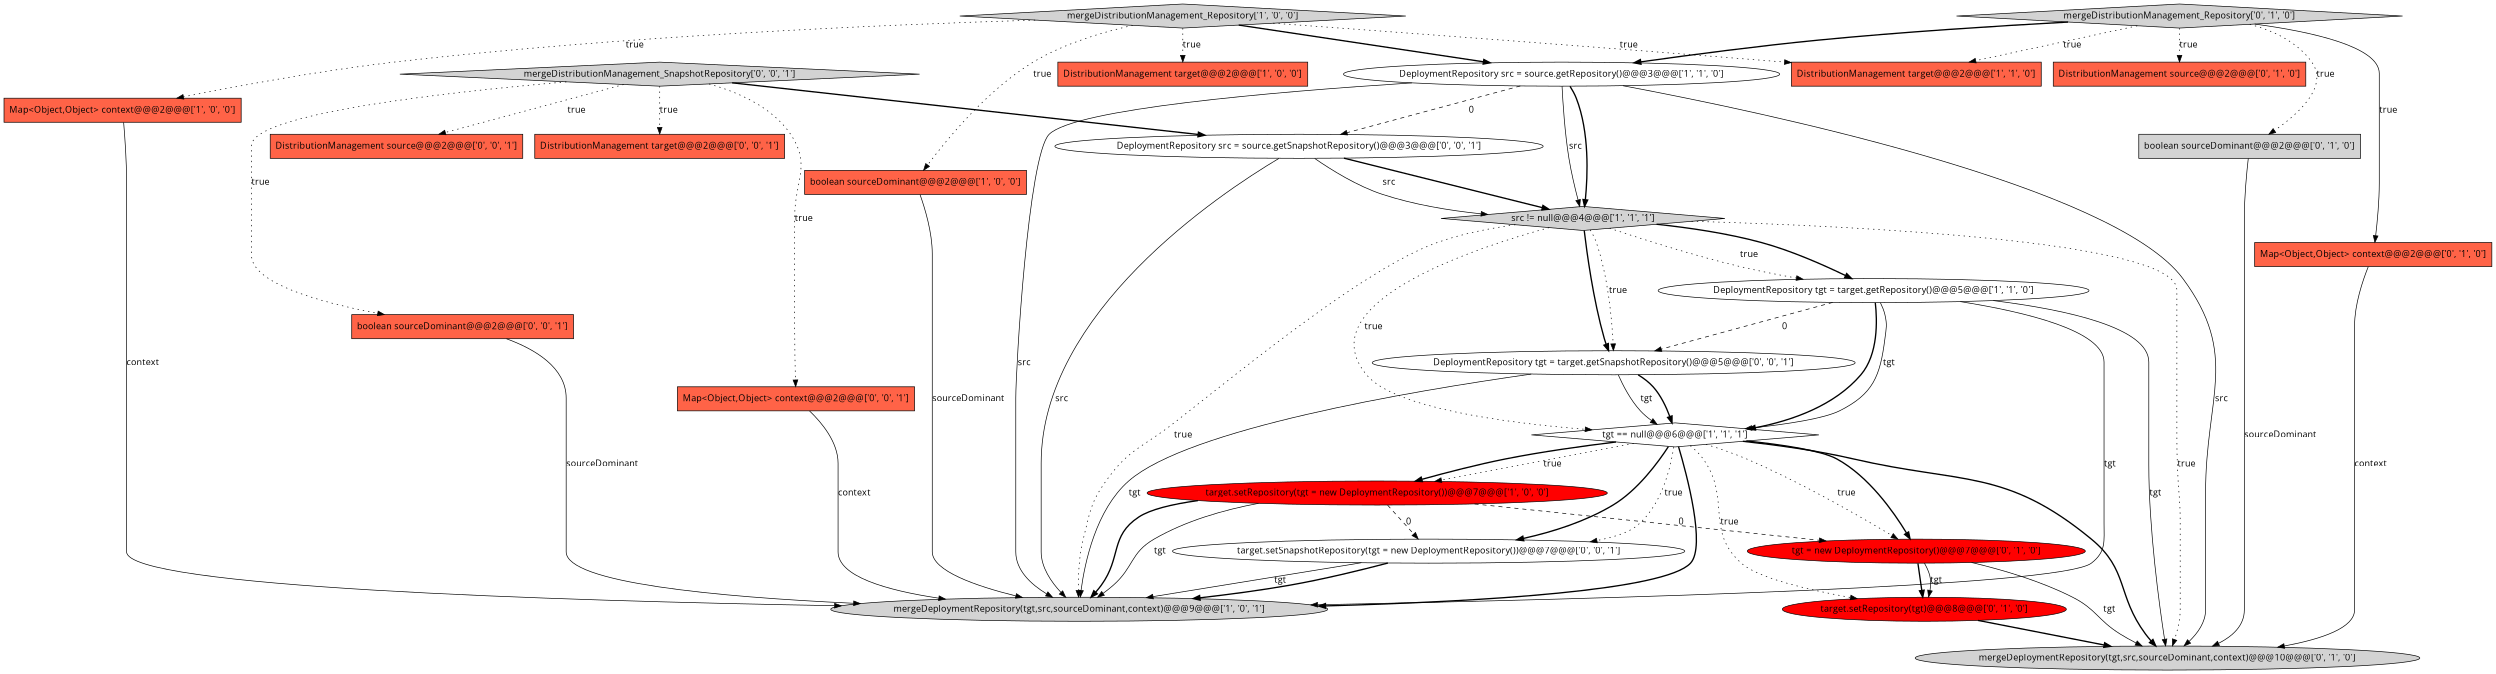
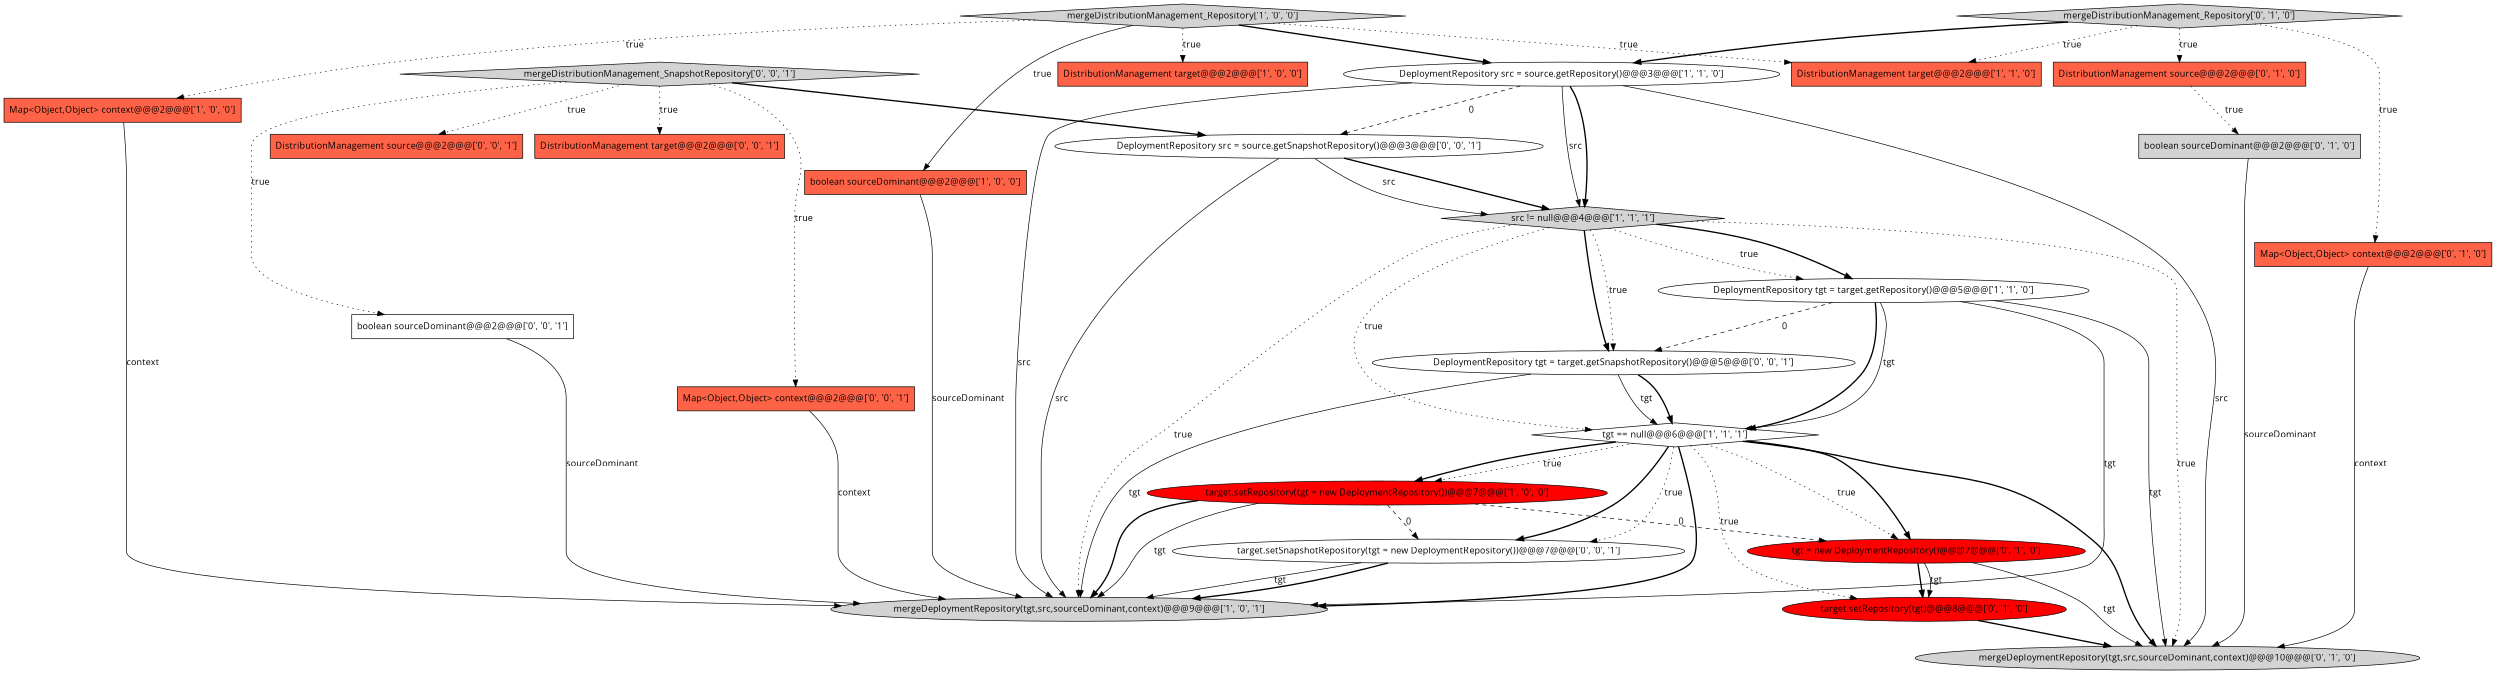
edge "mergeDistributionManagement_Repository['0', '1', '0']" -> "boolean sourceDominant@@@2@@@['0', '1', '0']": now "DistributionManagement source@@@2@@@['0', '1', '0']" -> "boolean sourceDominant@@@2@@@['0', '1', '0']"
edge "mergeDistributionManagement_Repository['1', '0', '0']" -> "boolean sourceDominant@@@2@@@['1', '0', '0']": style dotted -> solid
edge "mergeDistributionManagement_Repository['0', '1', '0']" -> "Map<Object,Object> context@@@2@@@['0', '1', '0']": style solid -> dotted
node "boolean sourceDominant@@@2@@@['0', '0', '1']": fillcolor tomato -> white
